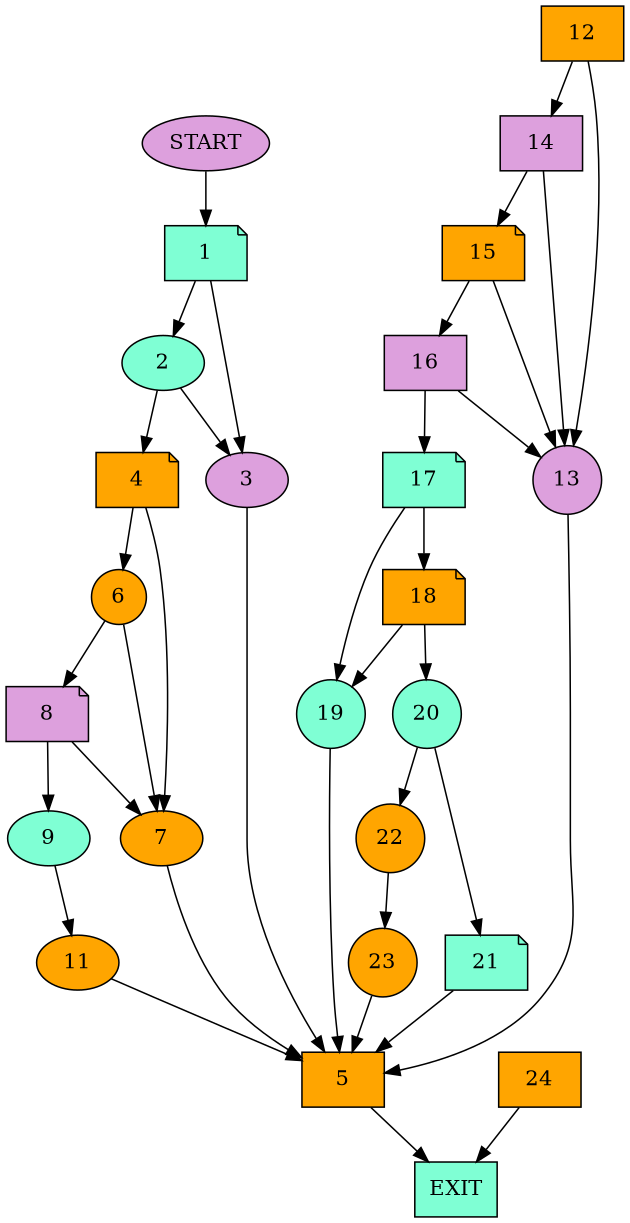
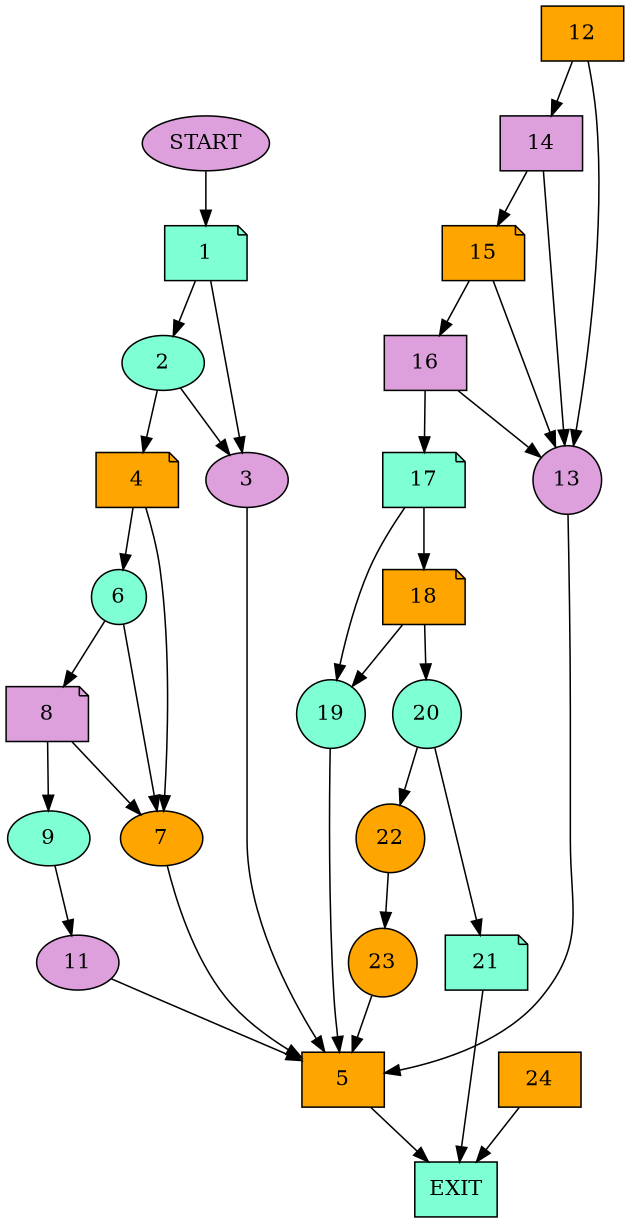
node "6": fillcolor orange -> aquamarine
node "11": fillcolor orange -> plum
edge "21" -> "5": now "21" -> "EXIT"
